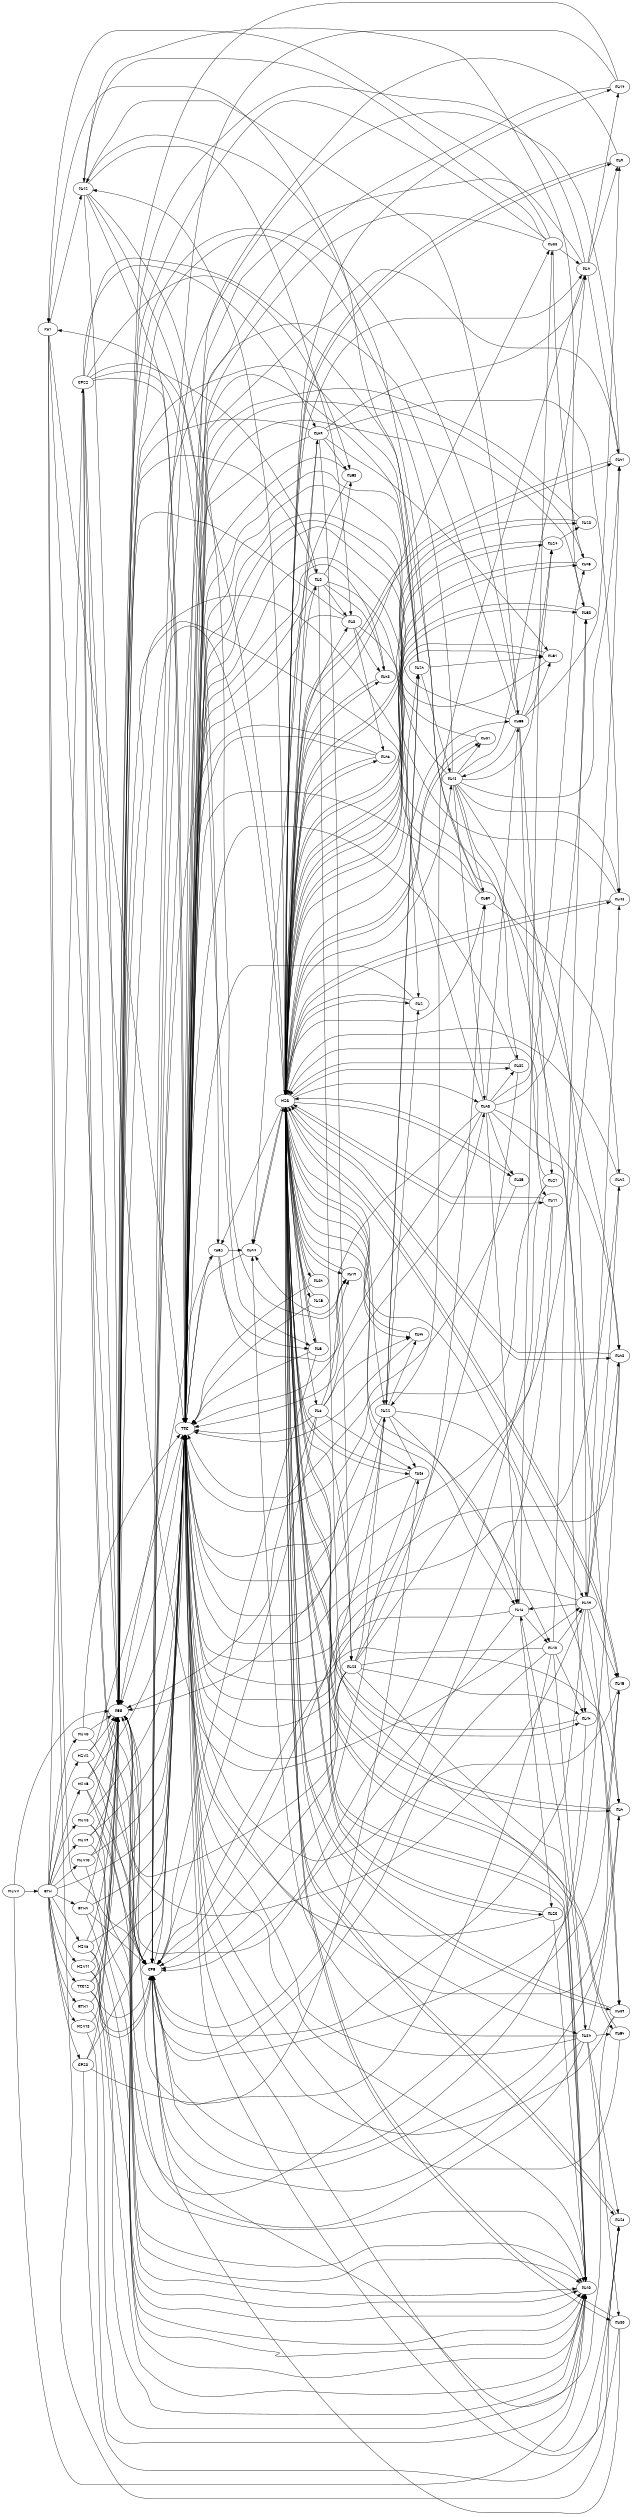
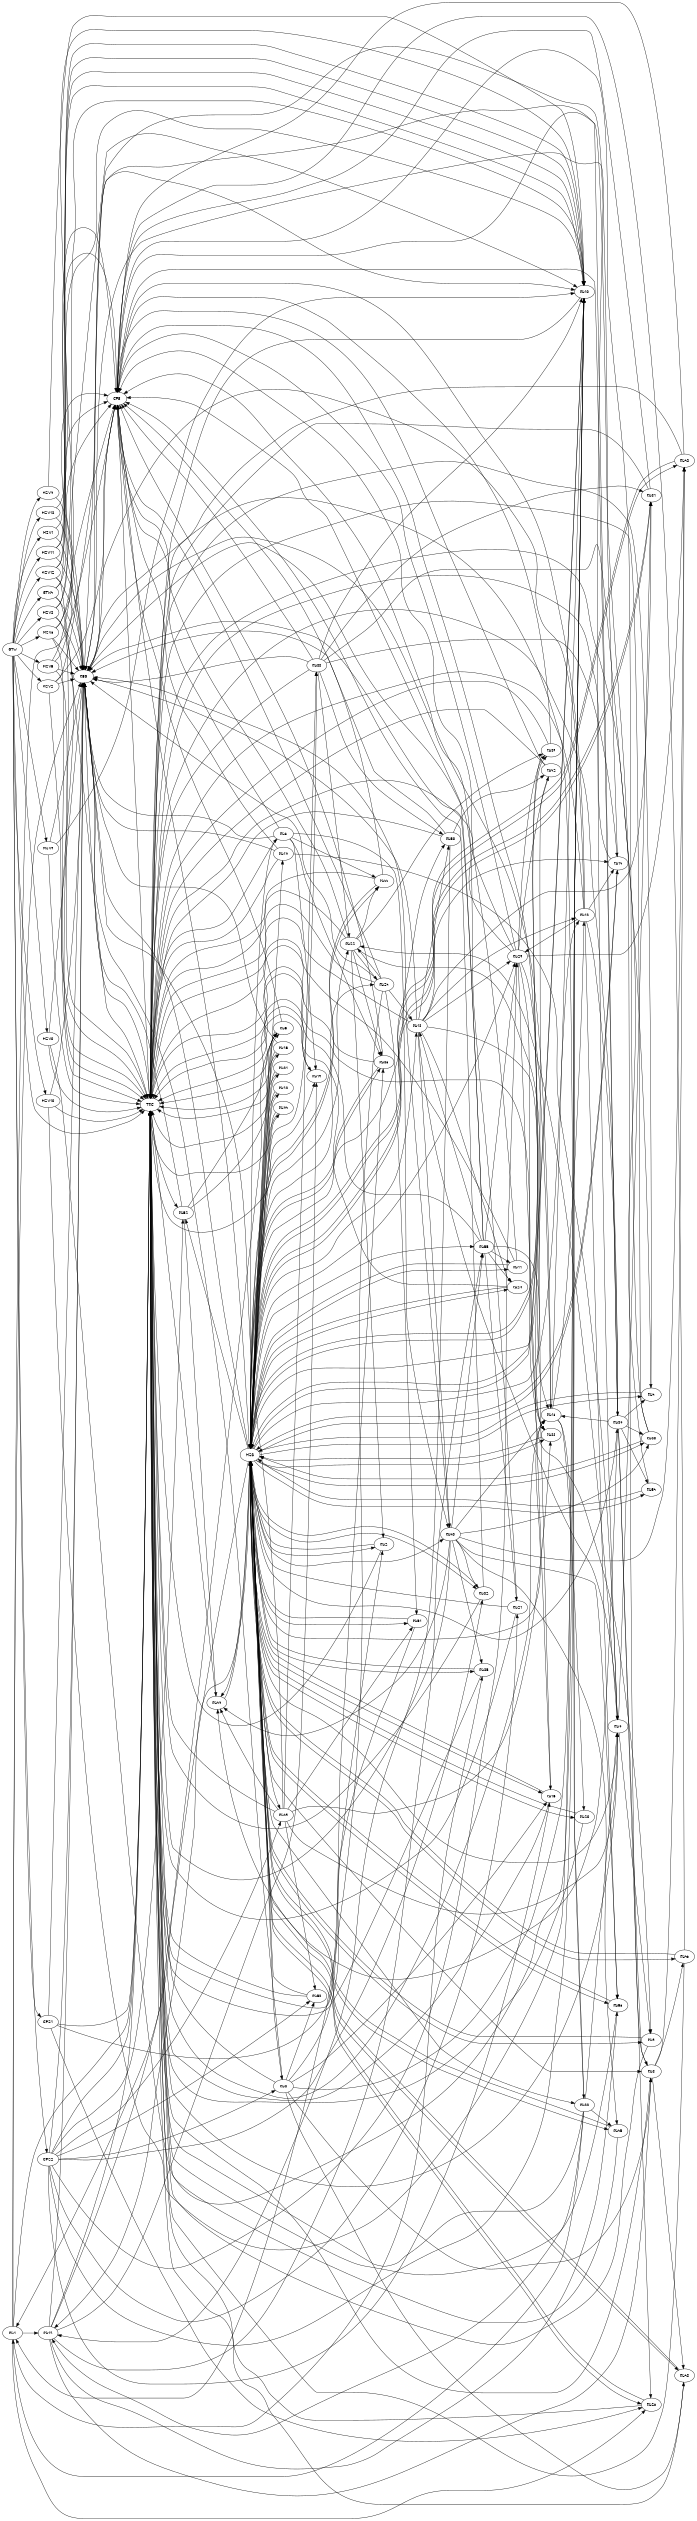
edge "RD7" -> "RD17": reversed
edge "RD42" -> "CFG": added
node "RD41": label "RD41" -> "RD81"
edge "RD27" -> "RD23": now "RD27" -> "TRC"
edge "RD14" -> "TRC": added
edge "RD44" -> "CFG": added
node "RD58": label "RD58" -> "RD56"
edge "RD55" -> "RD51": now "RD55" -> "RD29"
edge "RD18" -> "RD31": now "RD18" -> "RD13"
node "RD59": label "RD59" -> "RD50"
node "RD78": label "RD78" -> "RD38"
edge "RD19" -> "MSB": now "CFG" -> "MSB"
node "RD34": label "RD34" -> "RD74"
edge "RD40" -> "RD4": now "RD40" -> "RD30"
edge "RD22" -> "REG": now "RD25" -> "REG"
node "RD28": label "RD28" -> "RD88"
edge "RD37" -> "RD8": added
edge "MSV7" -> "GTW": reversed
edge "RD3" -> "RD15": added
node "TRC12": label "TRC12" -> "MSV12"
node "GTW1": label "GTW1" -> "MSV1"
node "CPS3": label "CPS3" -> "CPS1"
edge "RD20" -> "RD10": now "RD16" -> "RD10"
edge "CPS2" -> "RD21": added
edge "RD1" -> "RD35": added
